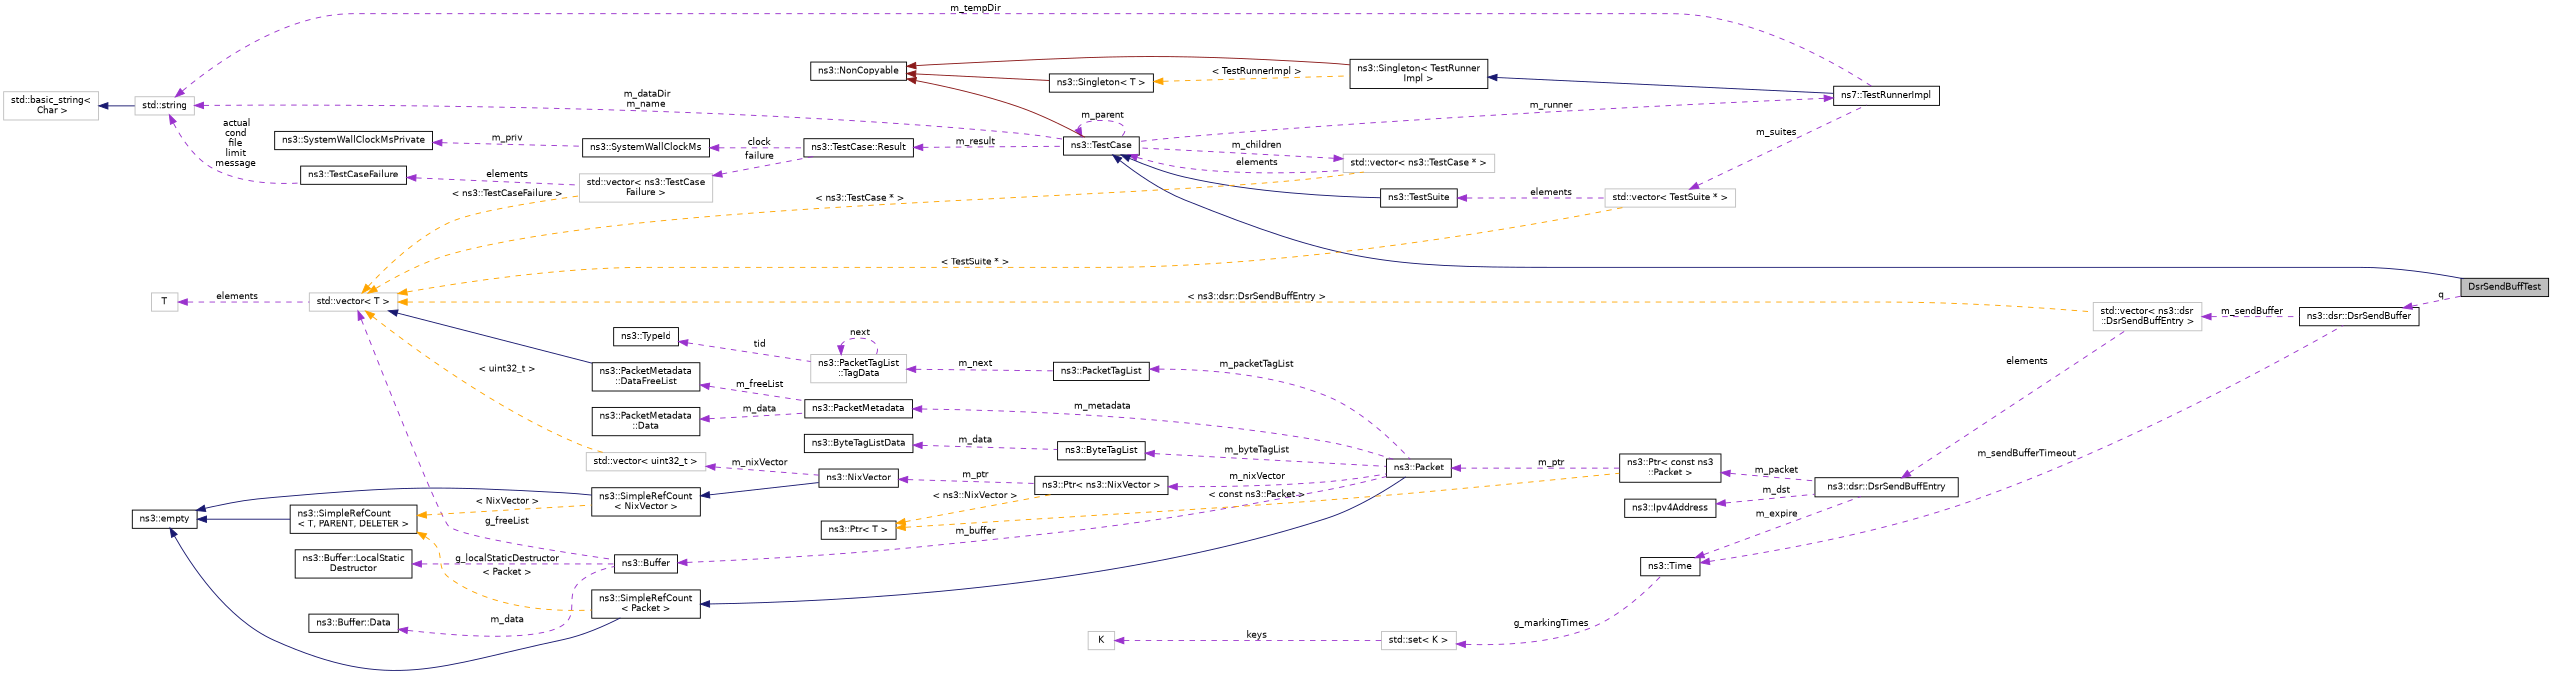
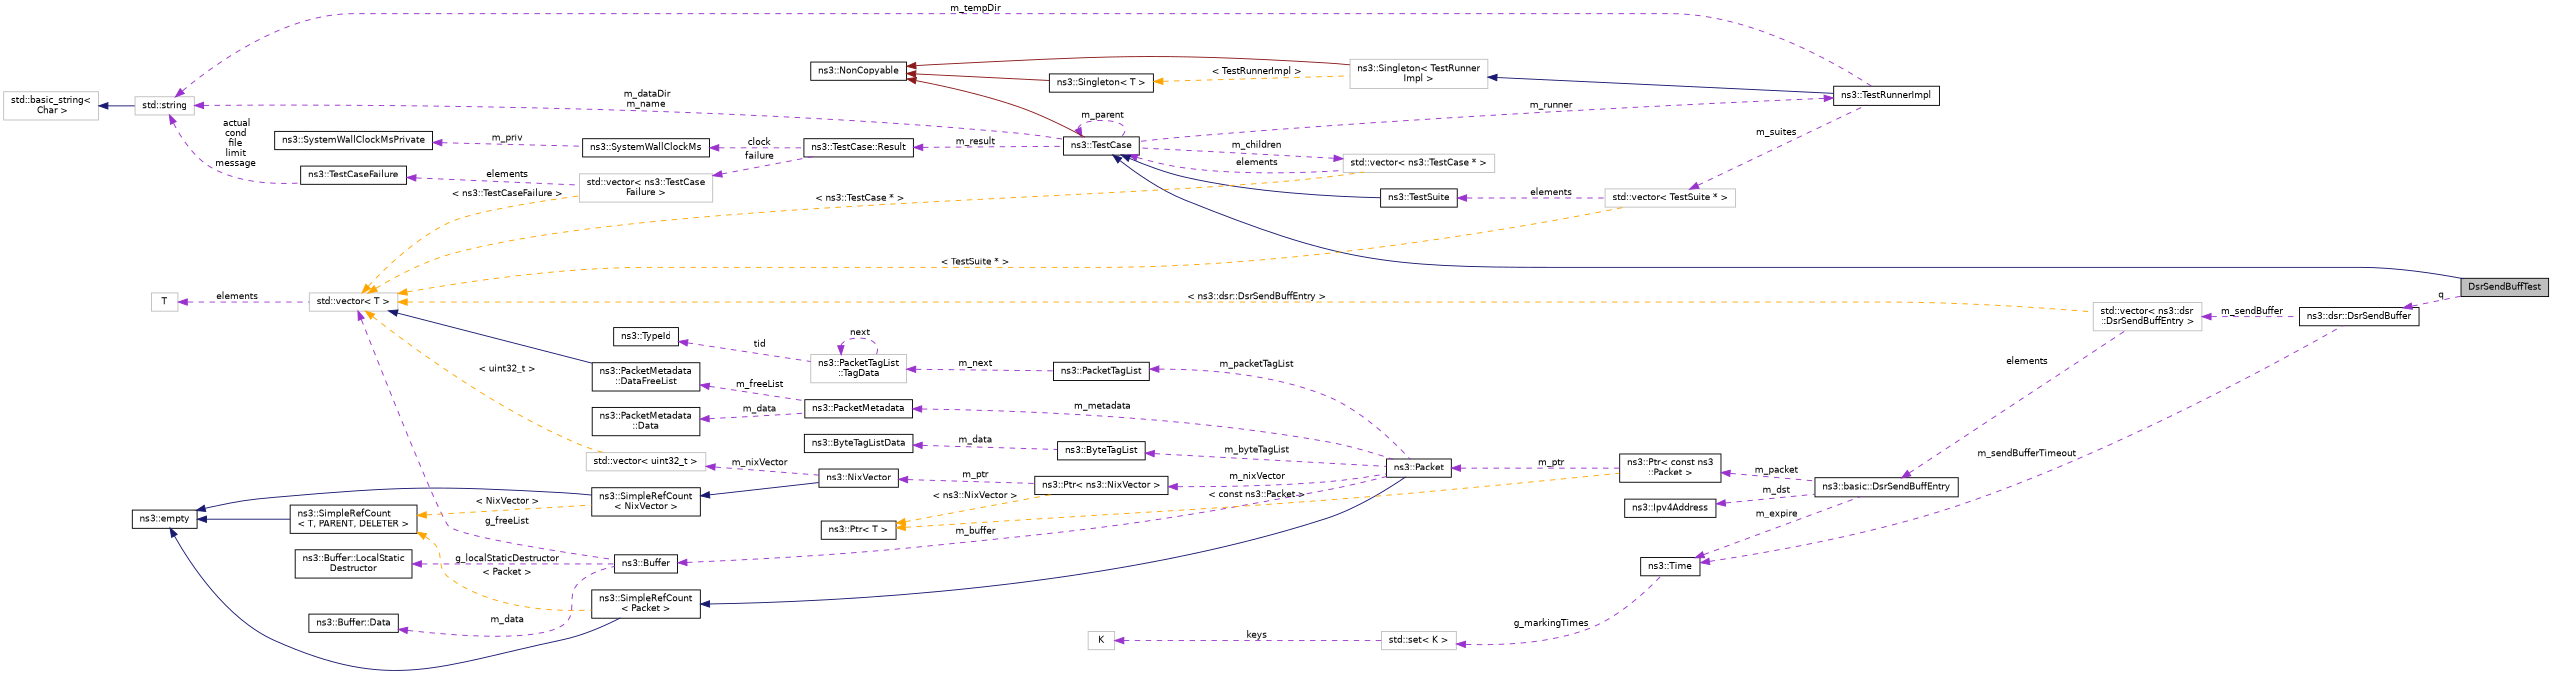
node "ns3::Singleton< TestRunner Impl >": color black -> grey75
node "ns7::TestRunnerImpl": label "ns7::TestRunnerImpl" -> "ns3::TestRunnerImpl"
node "ns3::dsr::DsrSendBuffEntry": label "ns3::dsr::DsrSendBuffEntry" -> "ns3::basic::DsrSendBuffEntry"
